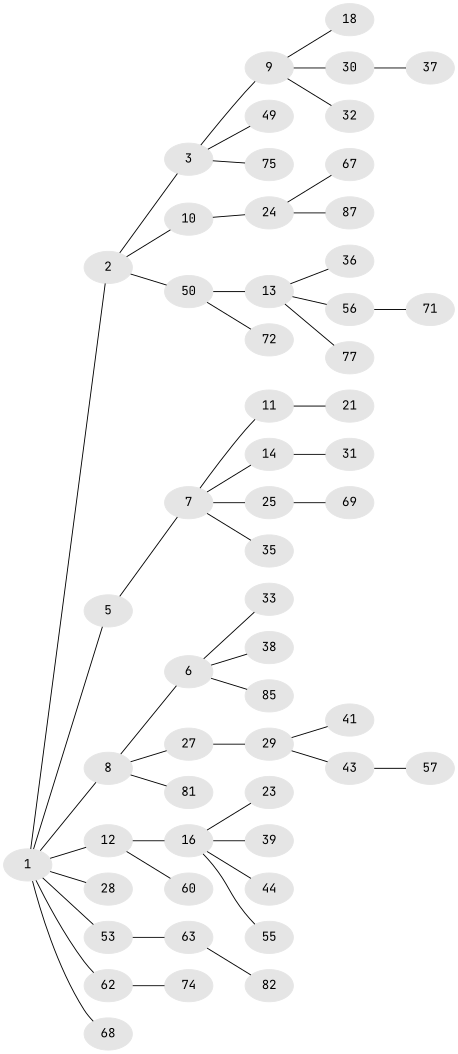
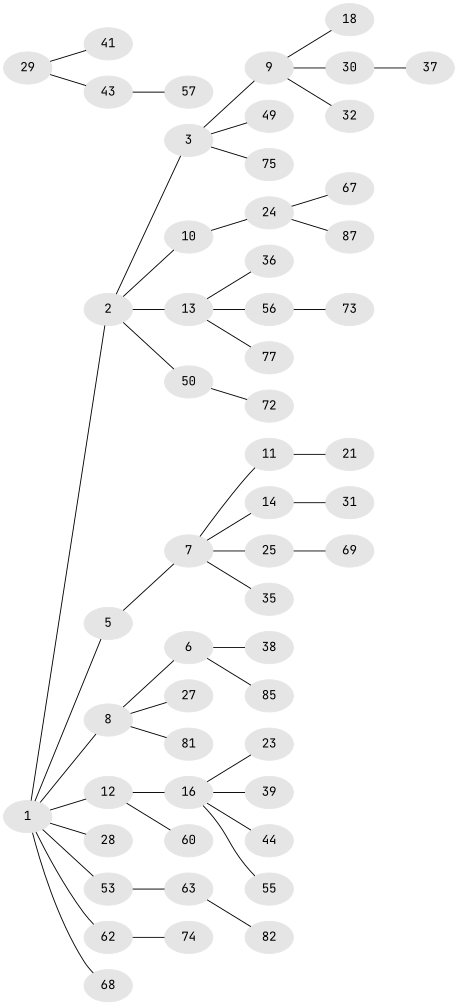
edge "50" -- "13": now "2" -- "13"
node "71": label "71" -> "73"
node "33": removed
edge "27" -- "29": removed
